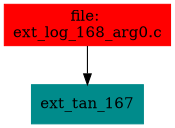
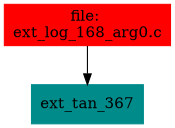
node "ext_tan_167": label "ext_tan_167" -> "ext_tan_367"
